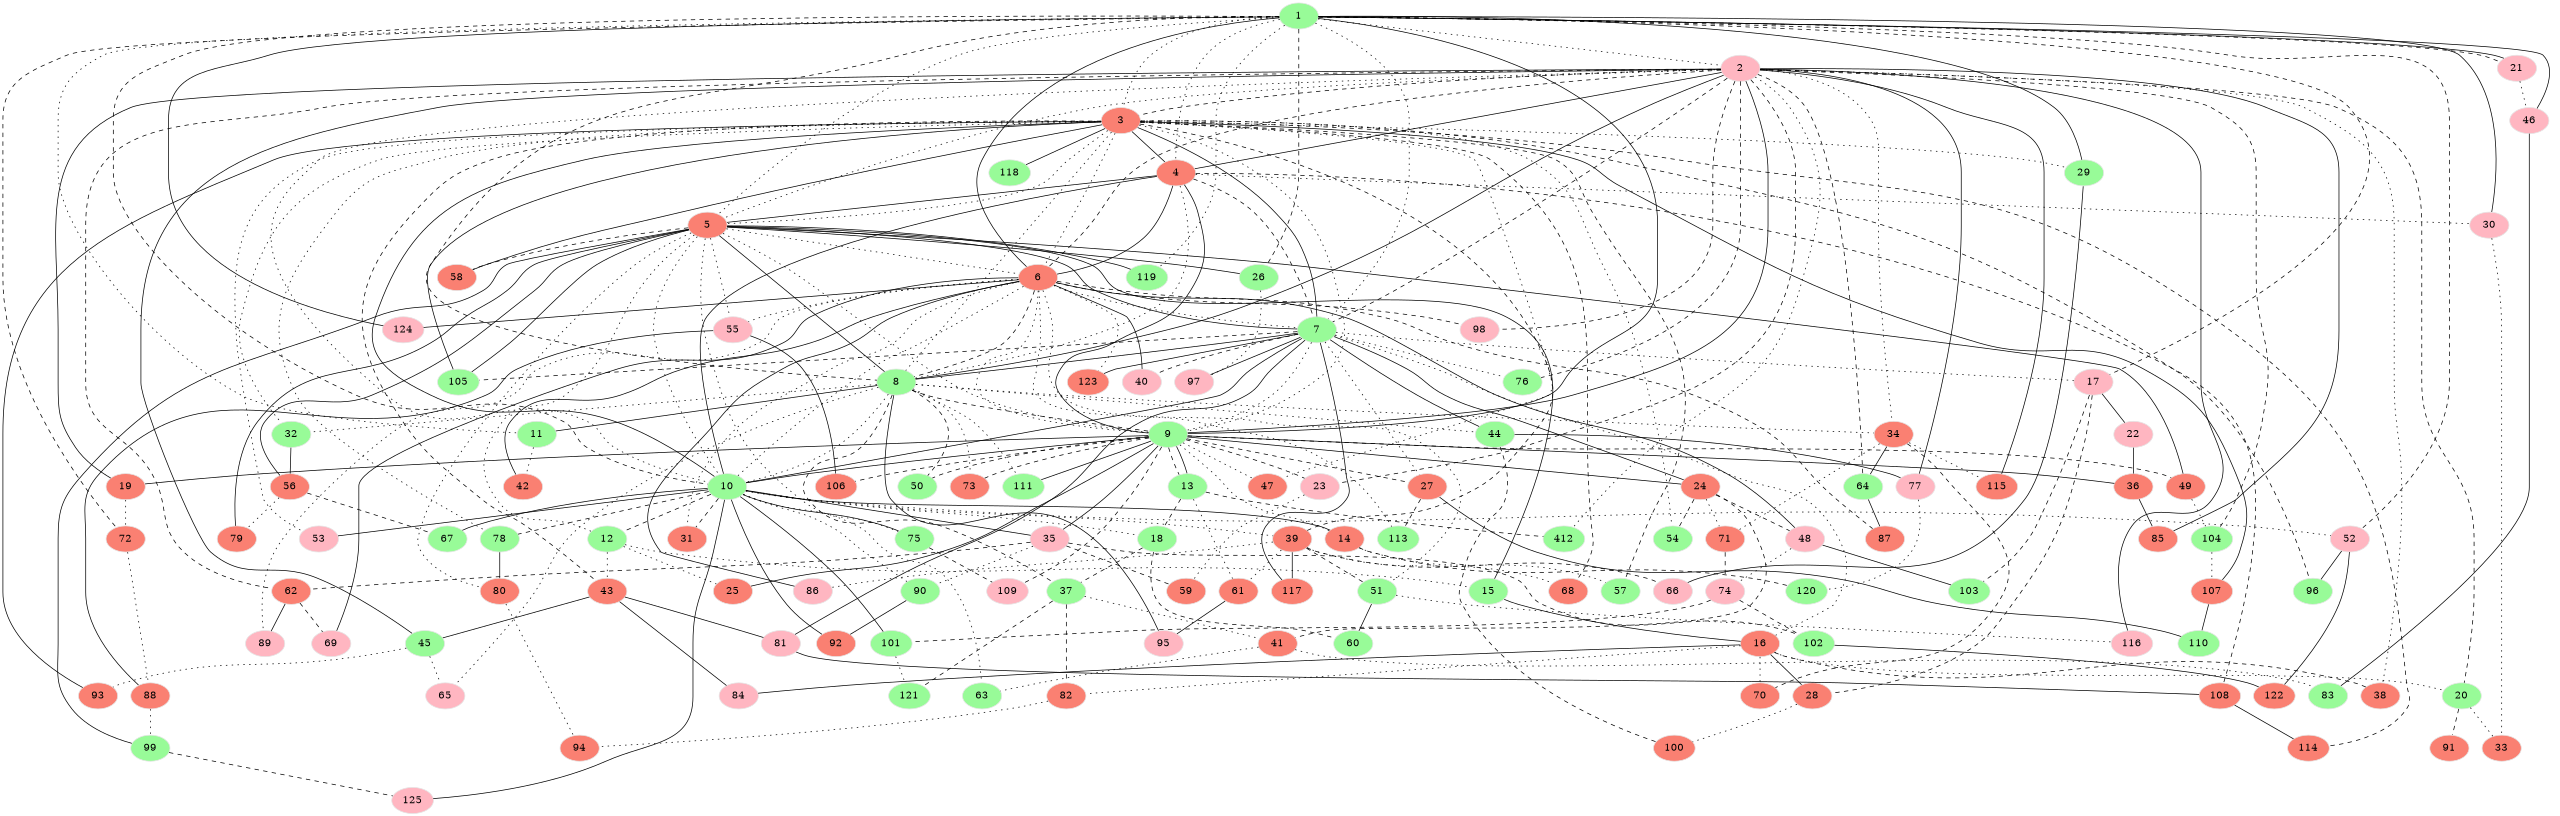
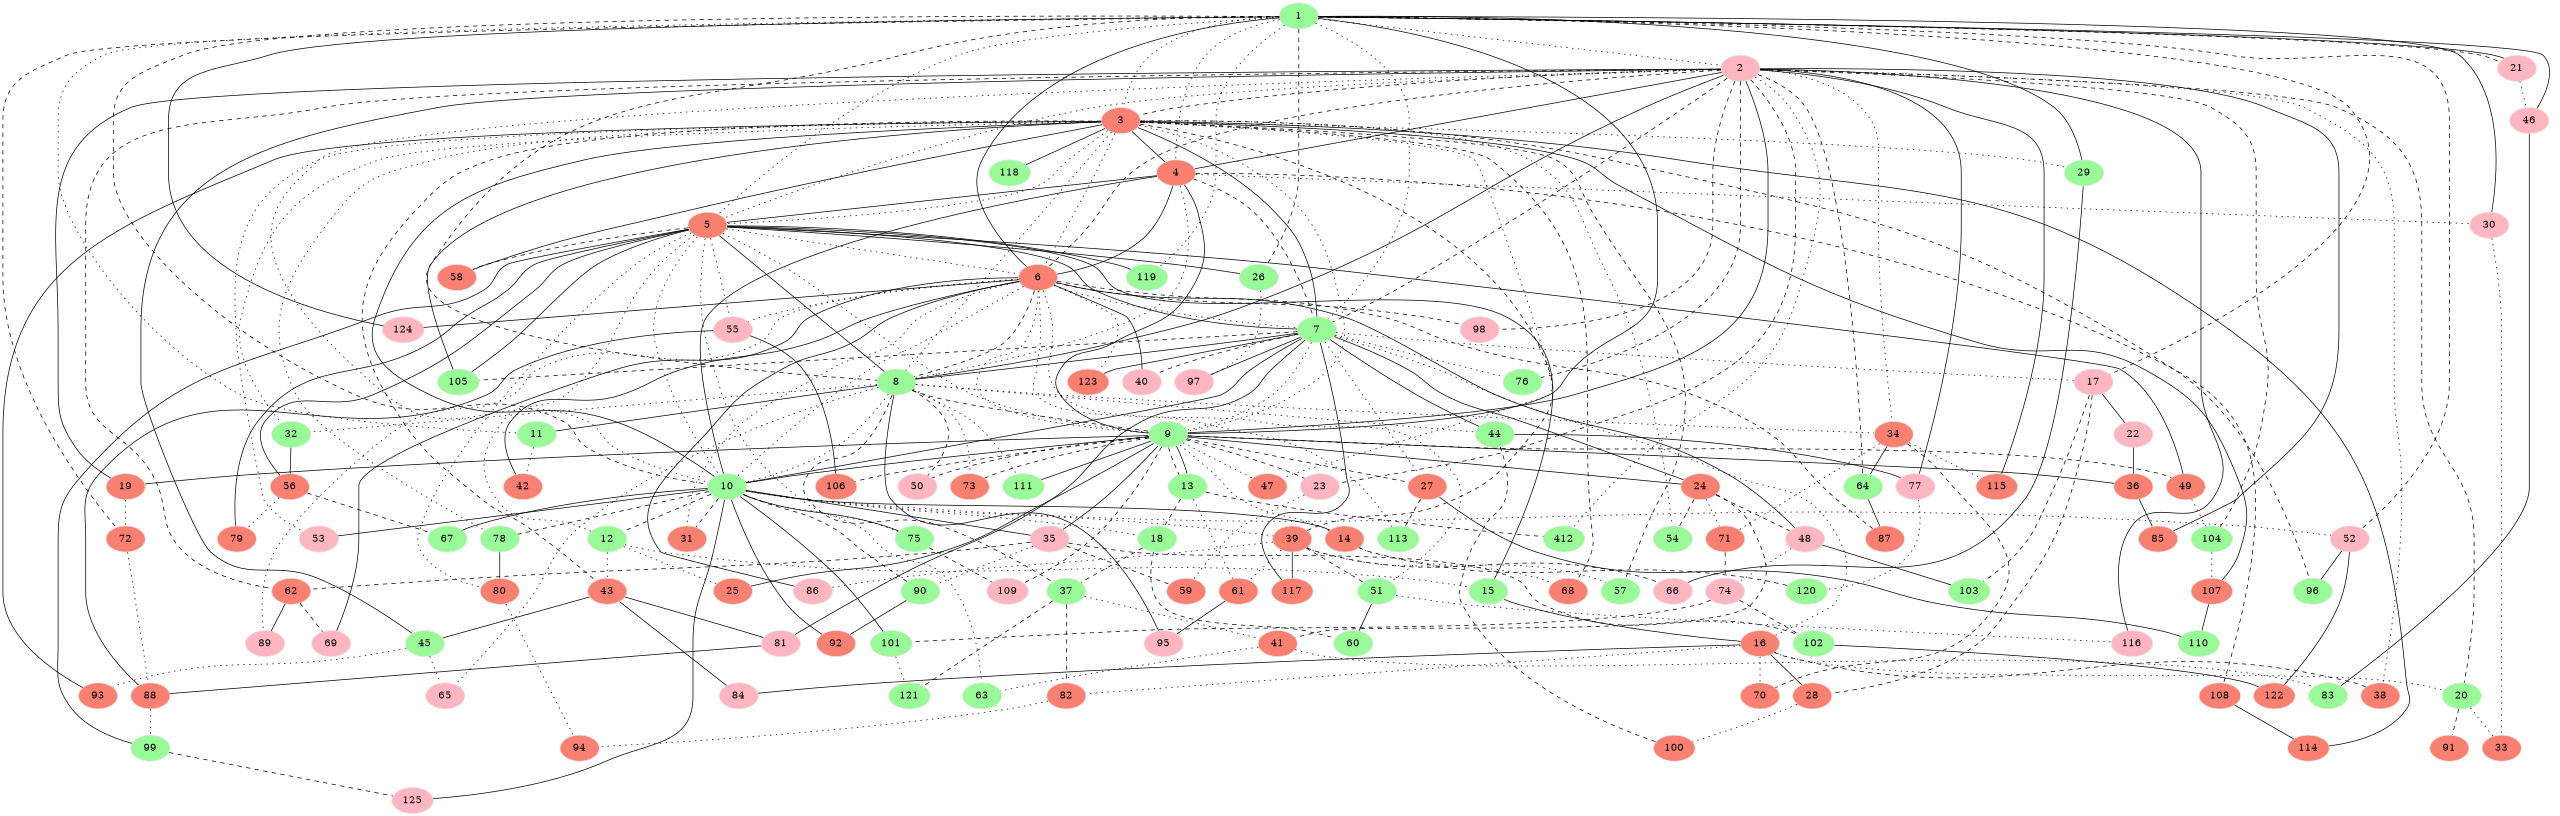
edge "3" -- "114": style dashed -> solid
node "50": fillcolor palegreen -> lightpink
edge "10" -- "90": style dotted -> dashed
edge "81" -- "108": now "81" -- "88"
